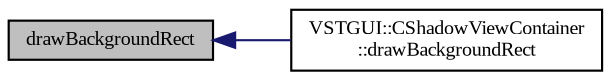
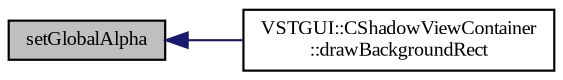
node "drawBackgroundRect": label "drawBackgroundRect" -> "setGlobalAlpha"
